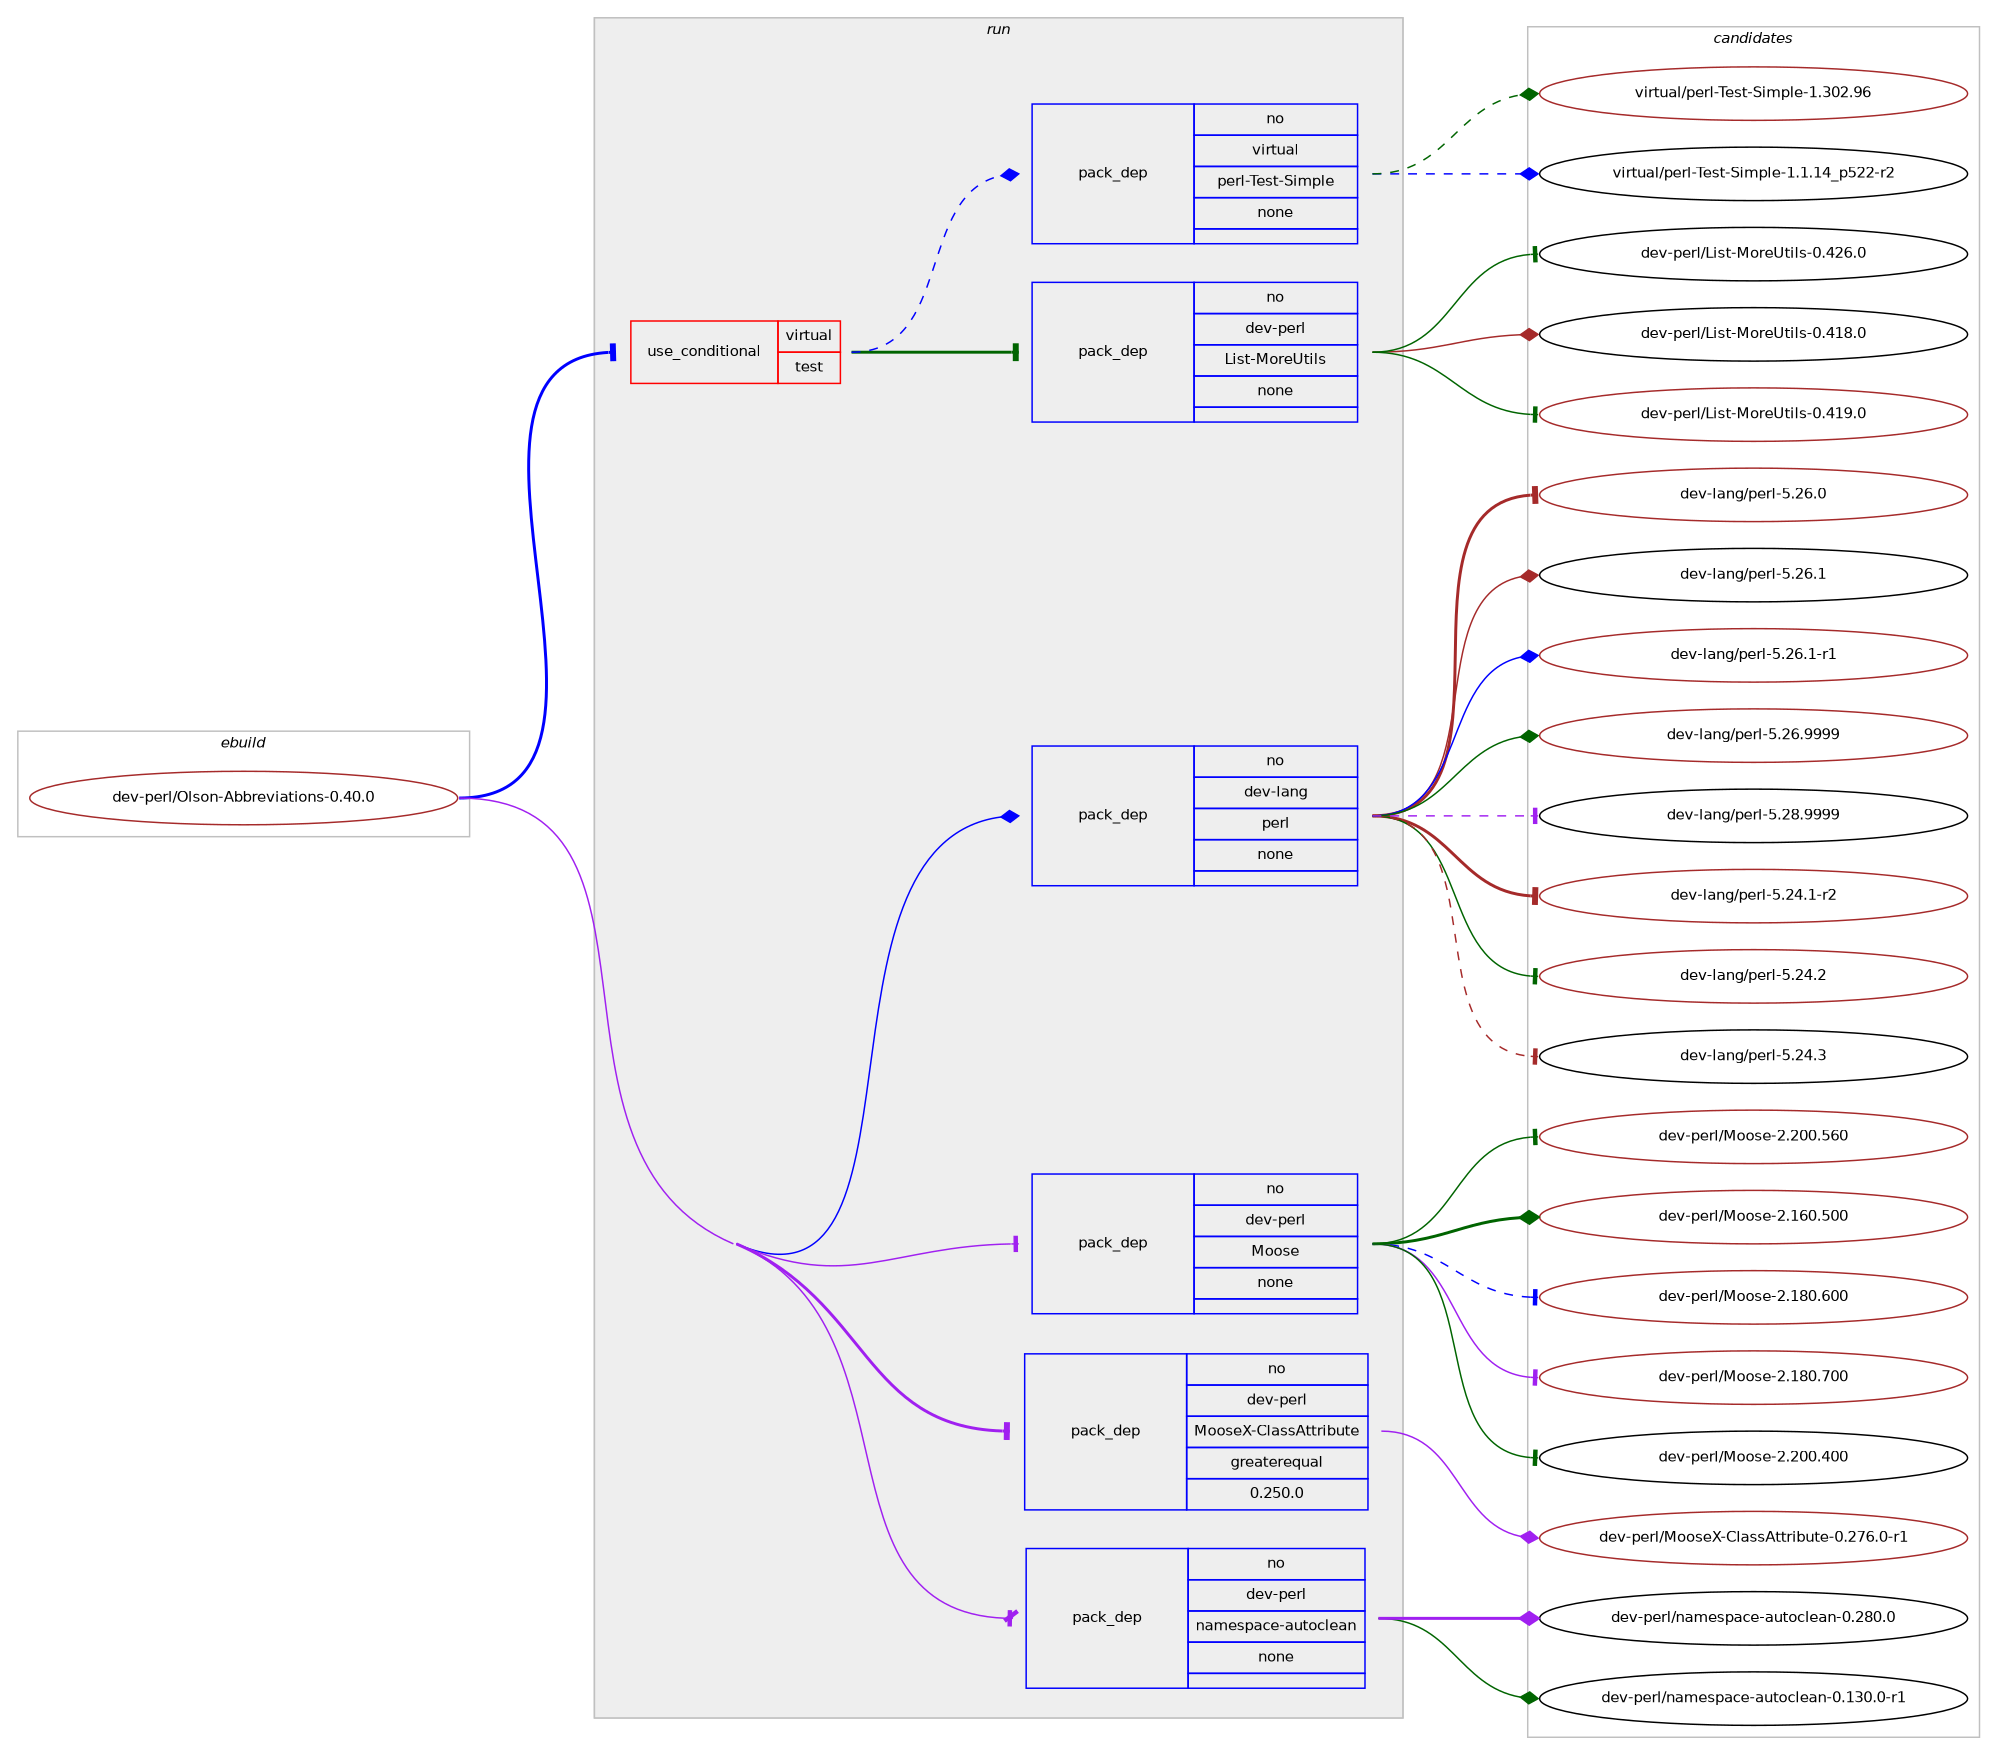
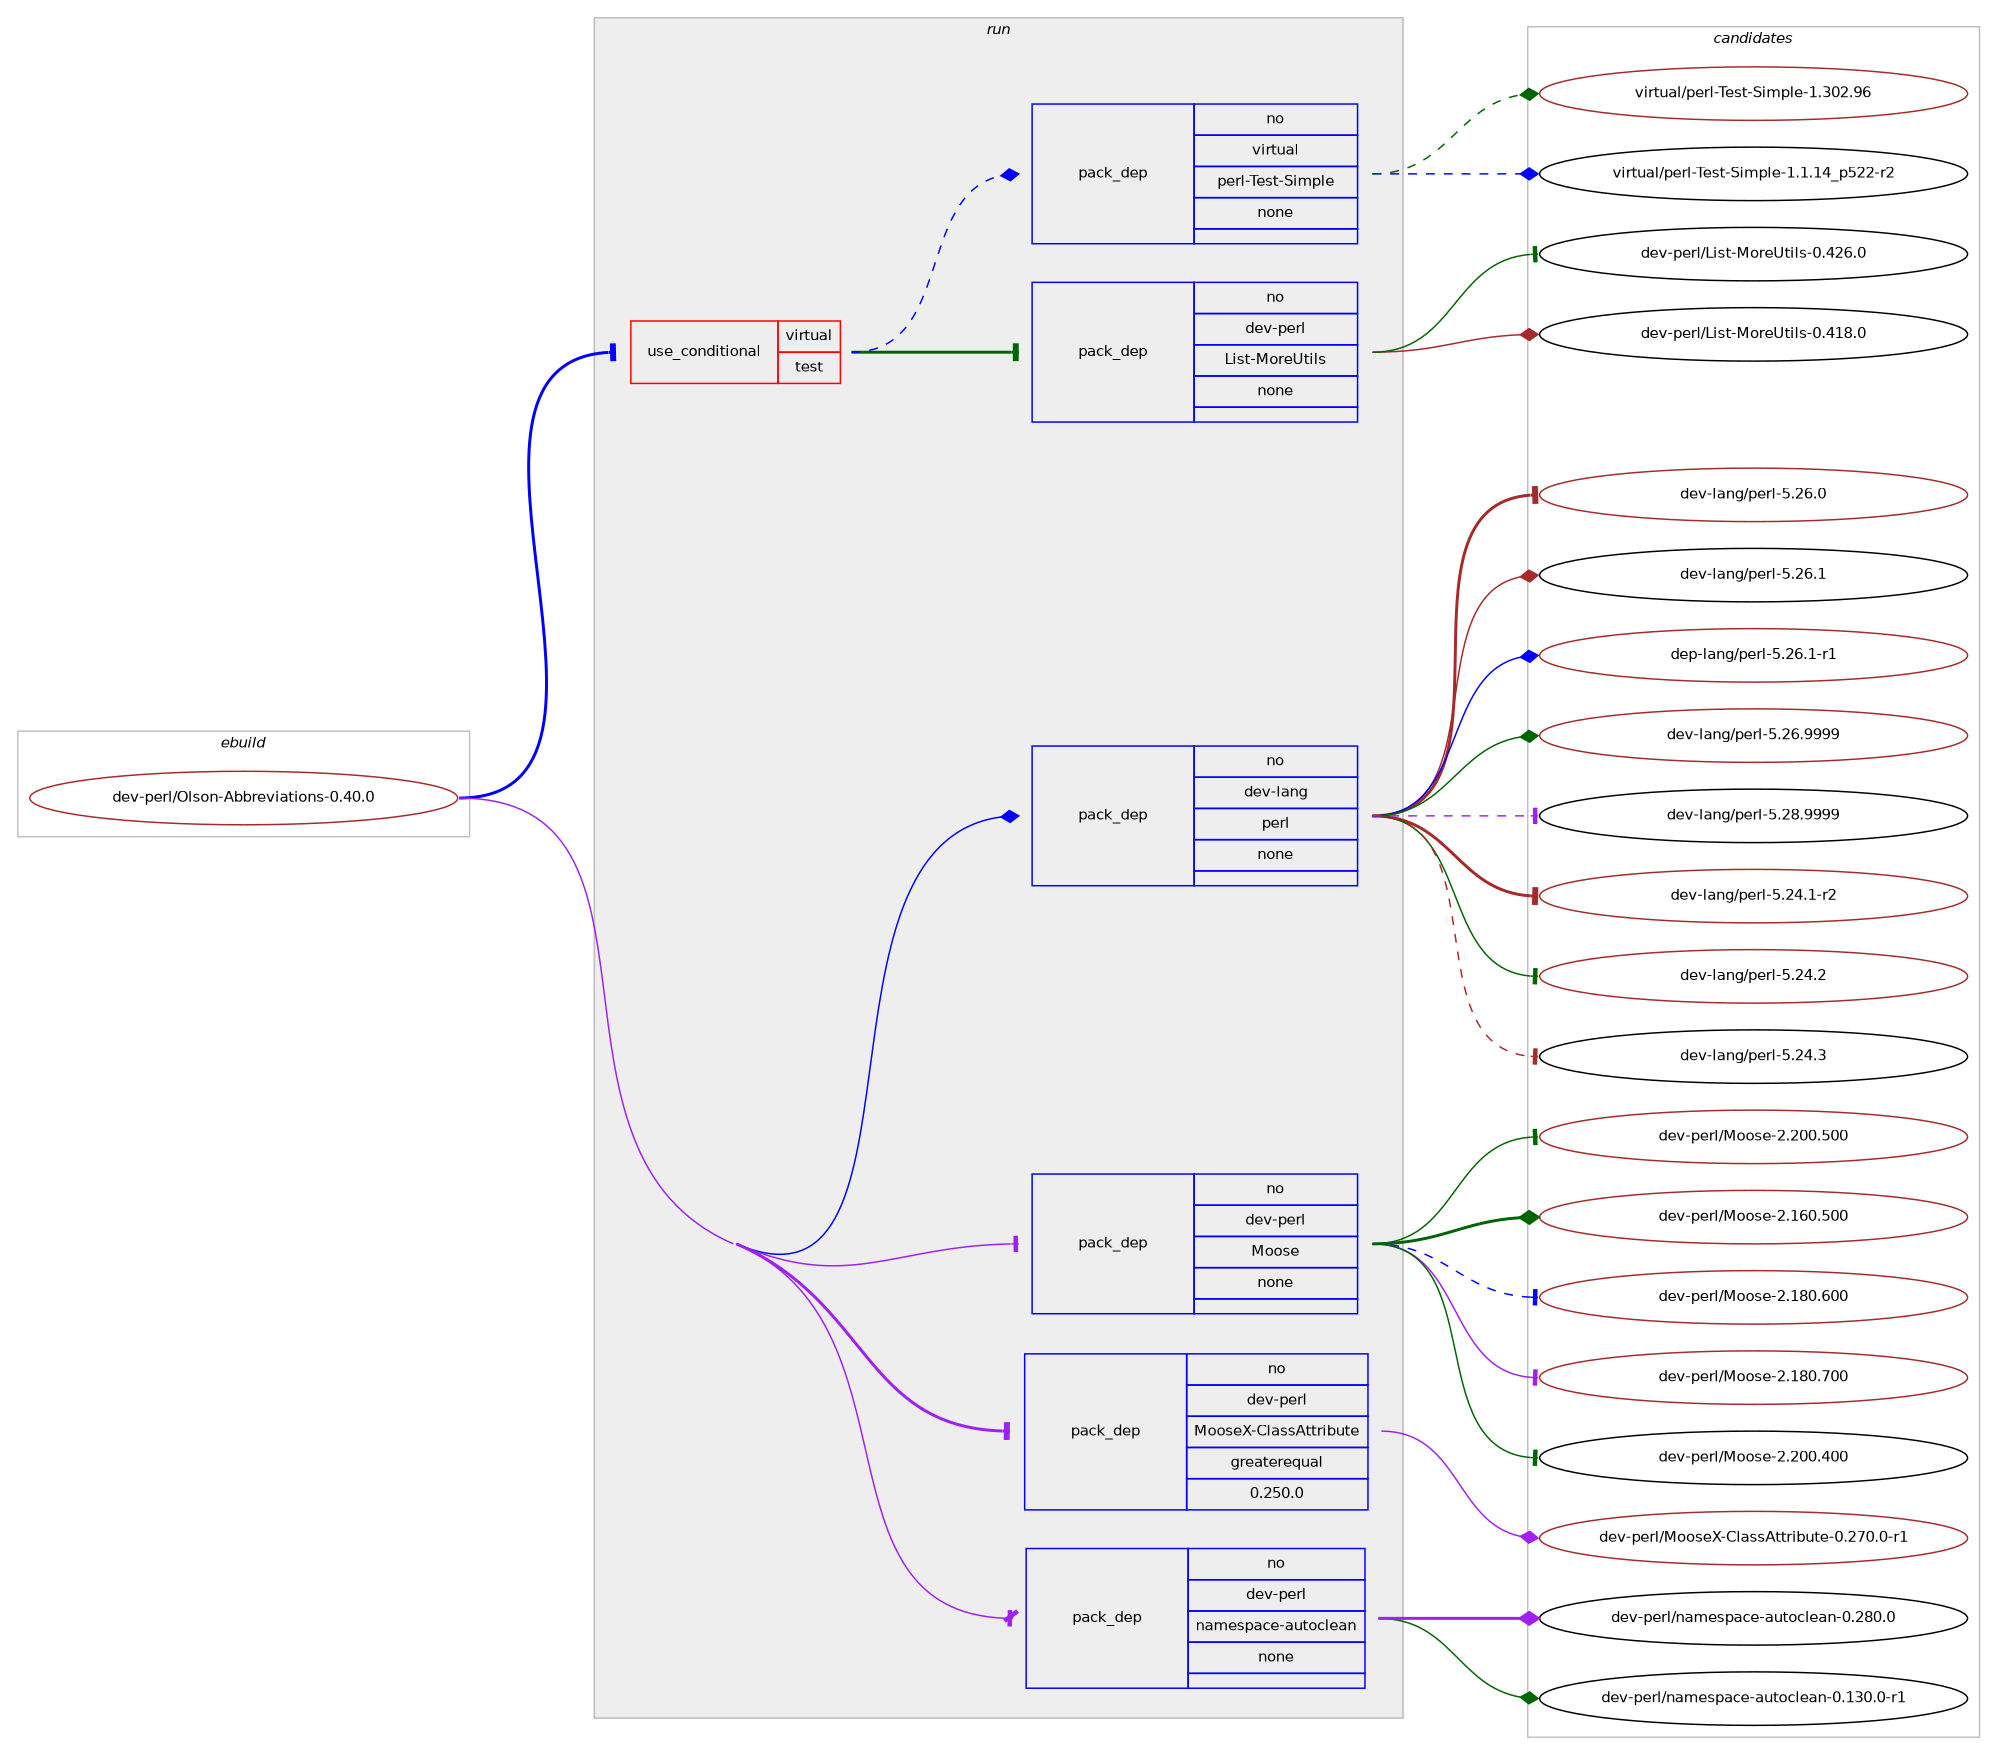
node "dev-perl/List-MoreUtils-0.419.0": removed
node "dev-lang/perl-5.26.1-r1": label "dev-lang/perl-5.26.1-r1" -> "dep-lang/perl-5.26.1-r1"
node "dev-perl/Moose-2.200.560": label "dev-perl/Moose-2.200.560" -> "dev-perl/Moose-2.200.500"
node "dev-perl/MooseX-ClassAttribute-0.276.0-r1": label "dev-perl/MooseX-ClassAttribute-0.276.0-r1" -> "dev-perl/MooseX-ClassAttribute-0.270.0-r1"
